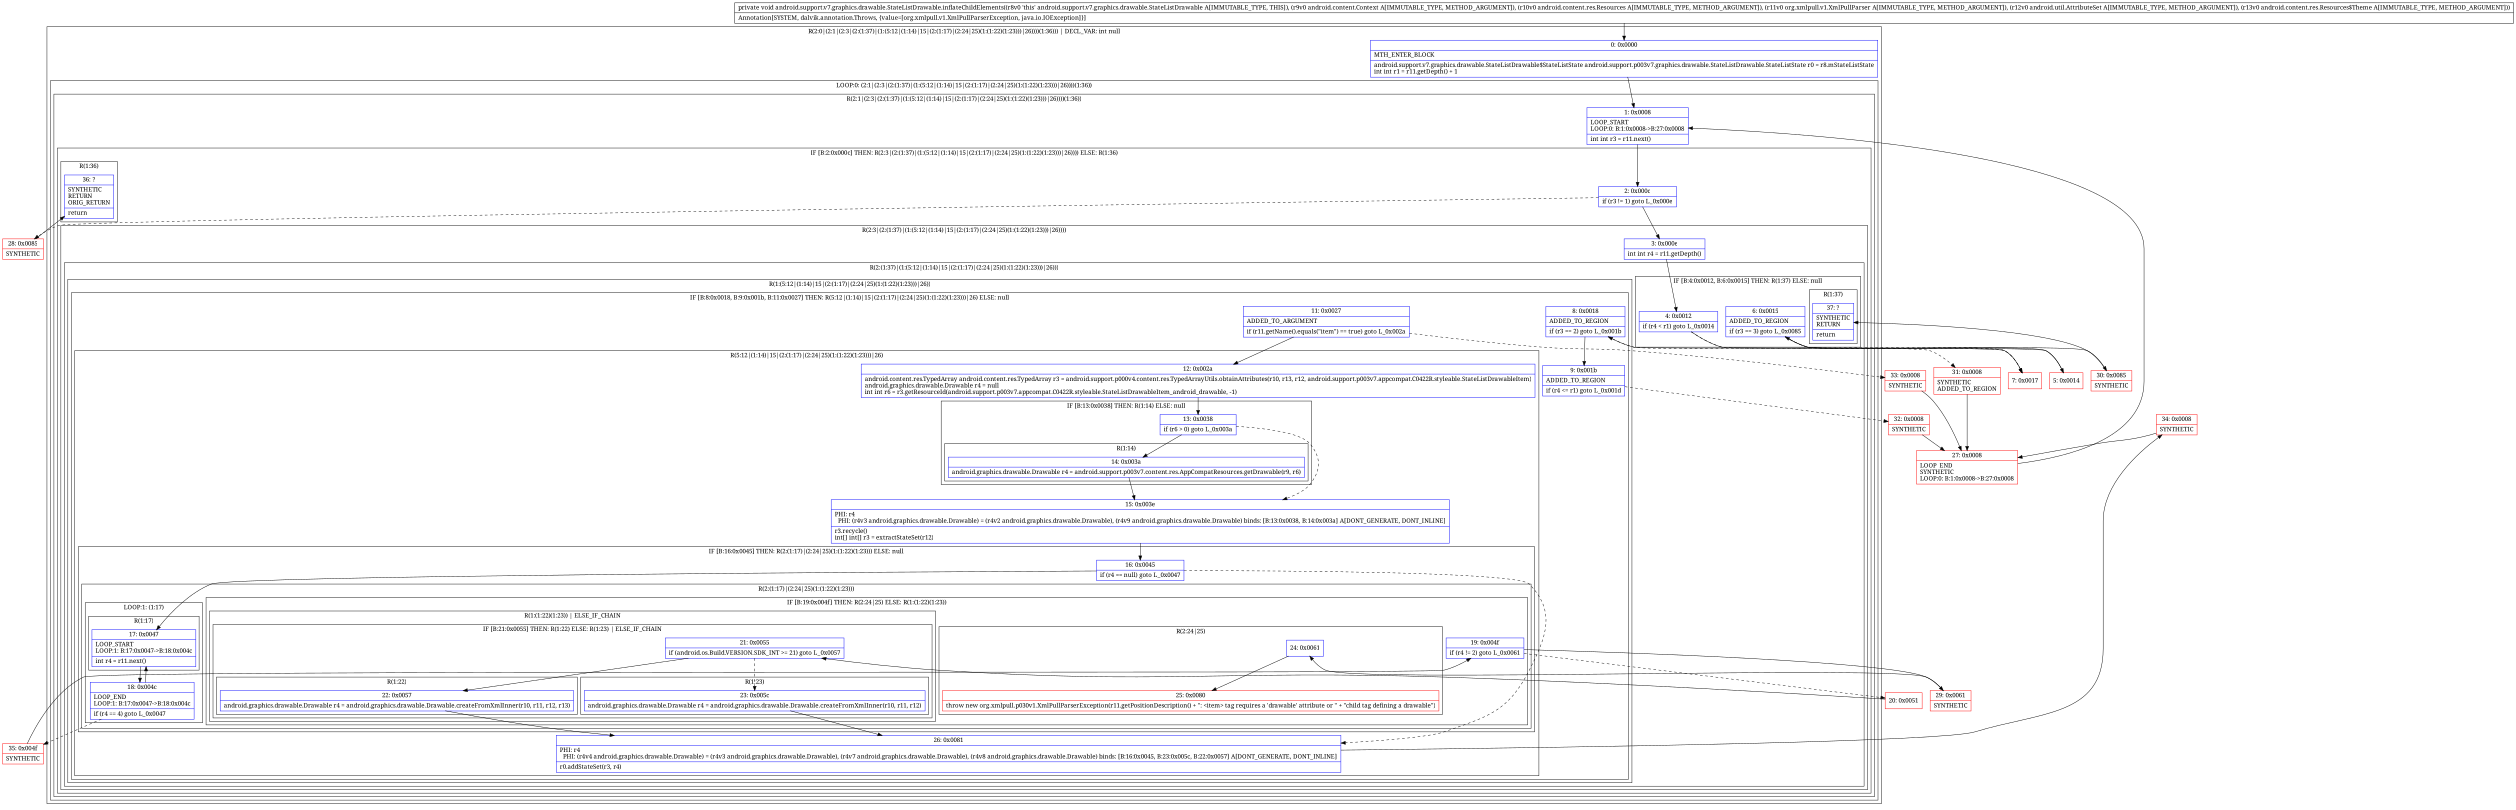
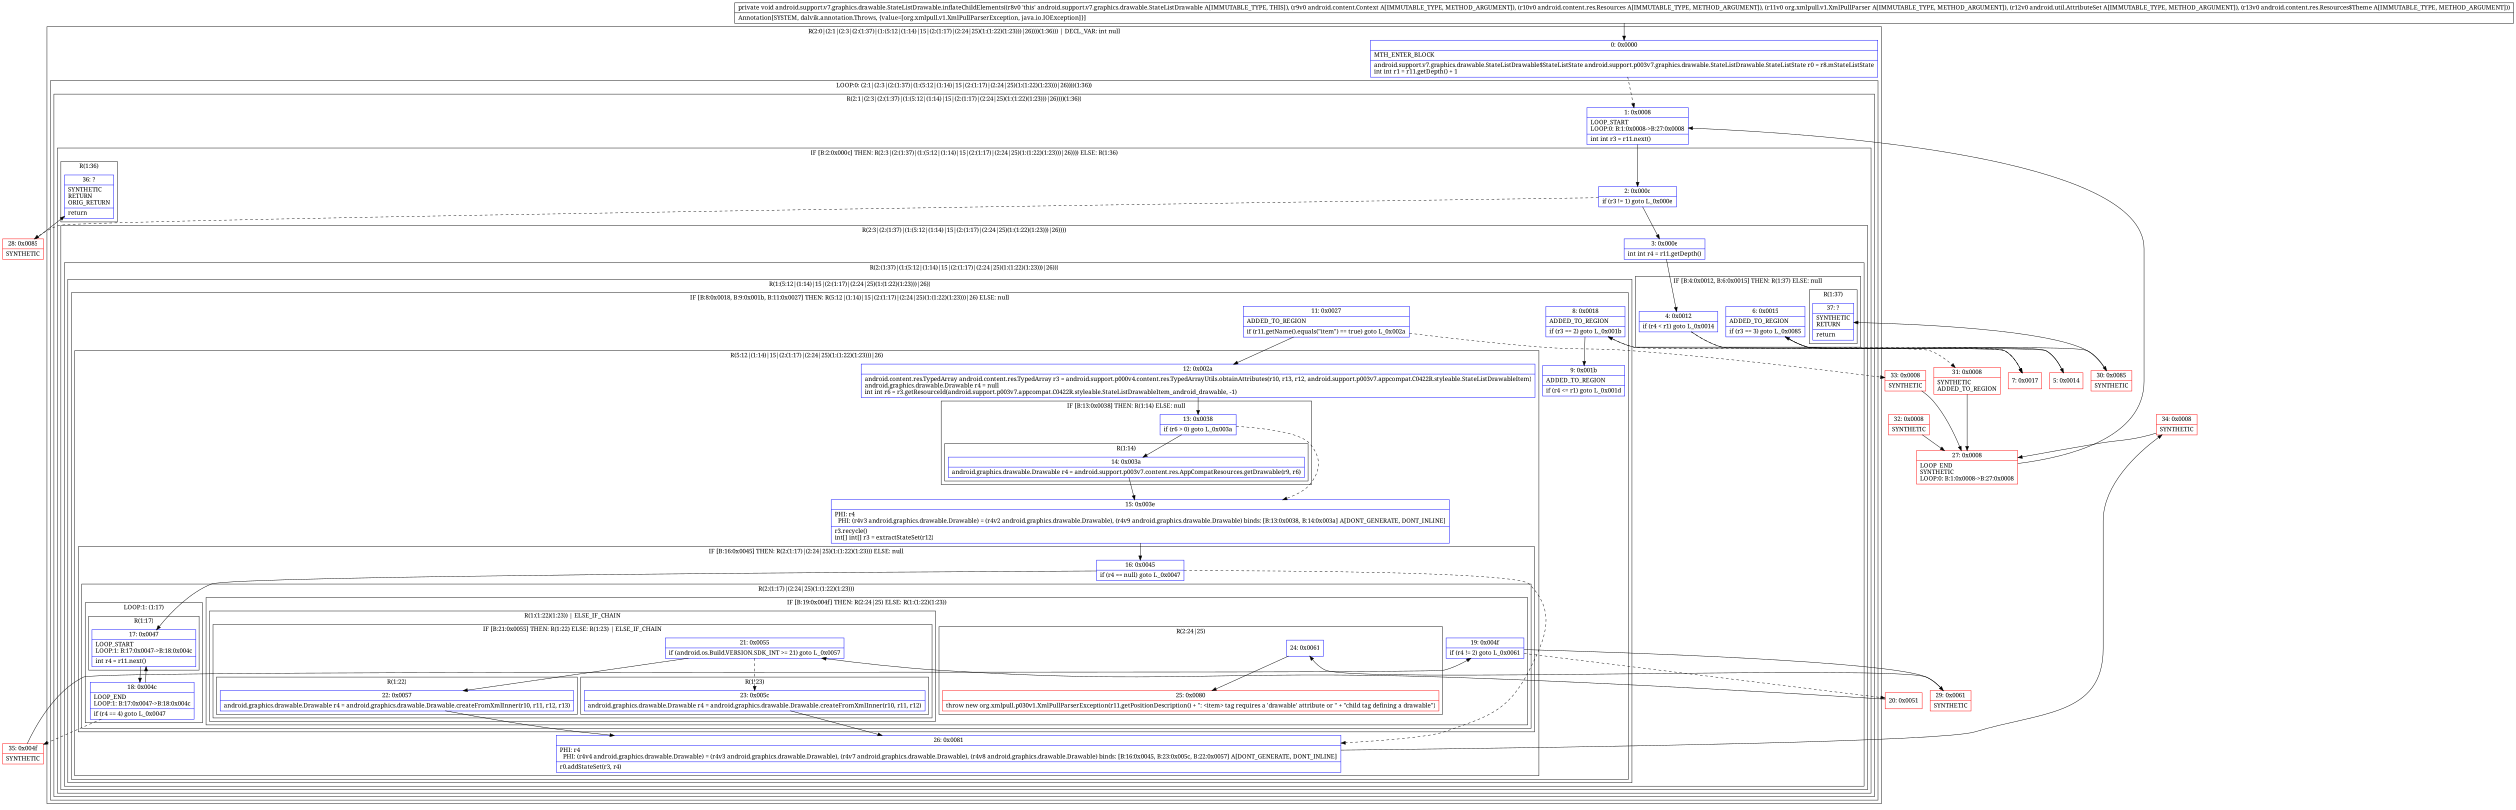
edge "0: 0x0000" -> "1: 0x0008": style solid -> dashed
node "11: 0x0027": text "ADDED_TO_ARGUMENT" -> "ADDED_TO_REGION"
edge "9: 0x001b" -> "32: 0x0008": removed
